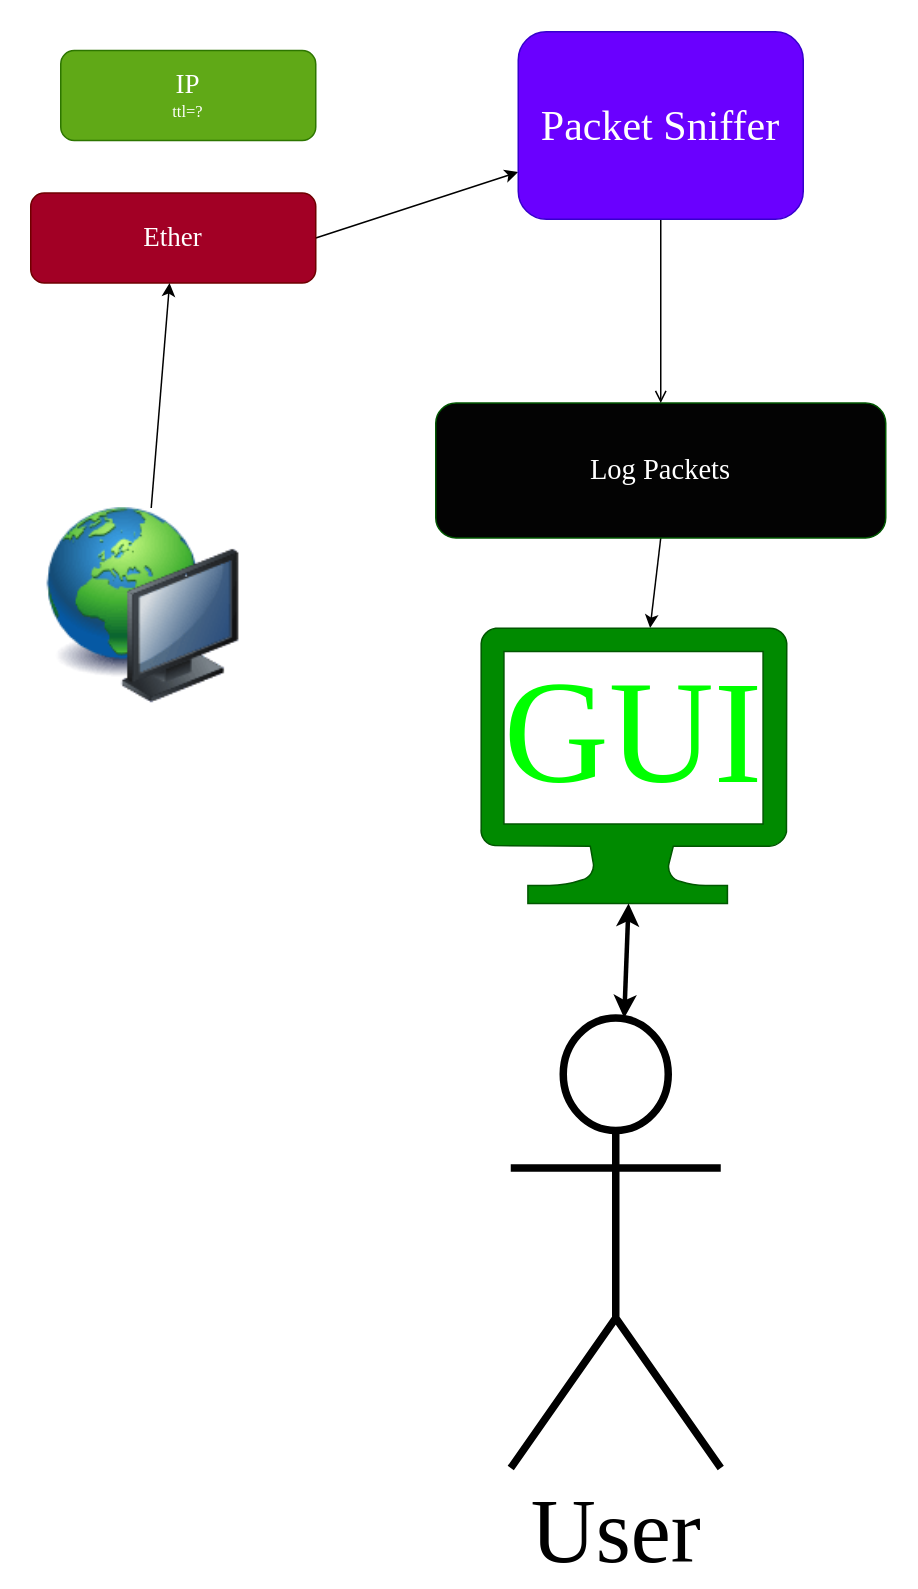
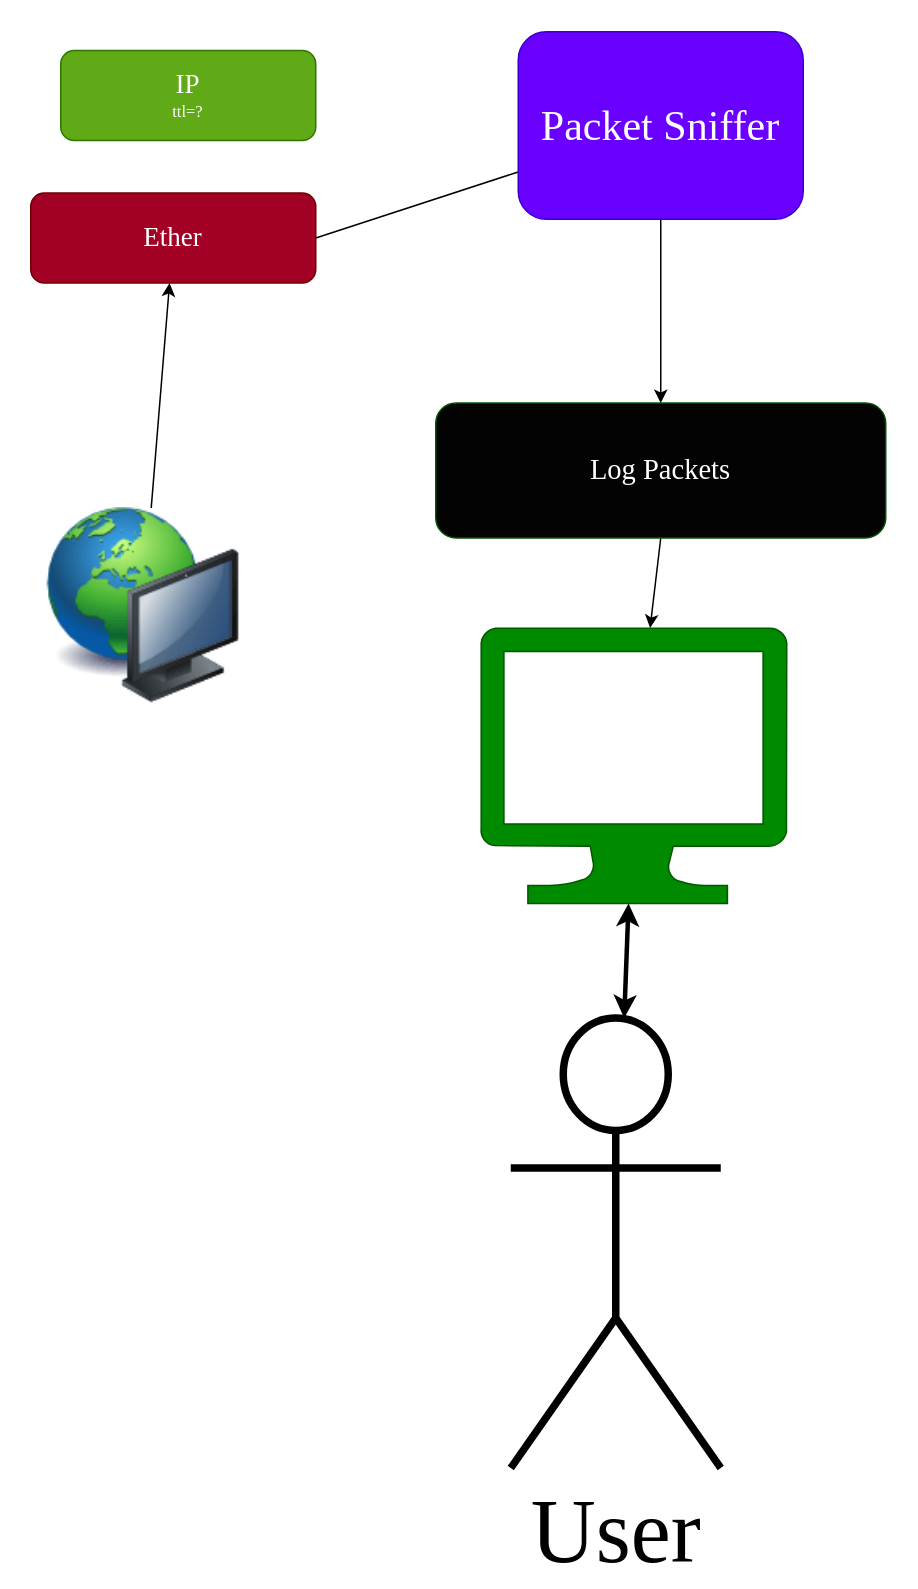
edge "Ether" -> "Packet Sniffer": arrowhead classic -> none
edge "Packet Sniffer" -> "Log Packets": arrowhead open -> classic
node "GUI": removed
